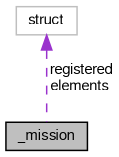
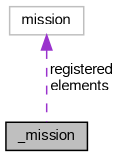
node "struct": label "struct" -> "mission"
